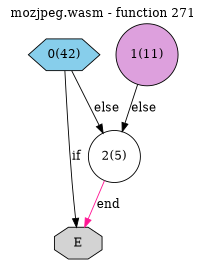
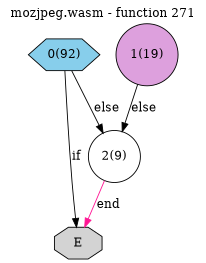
node "0(42)": label "0(42)" -> "0(92)"
node "1(11)": label "1(11)" -> "1(19)"
node "2(5)": label "2(5)" -> "2(9)"
